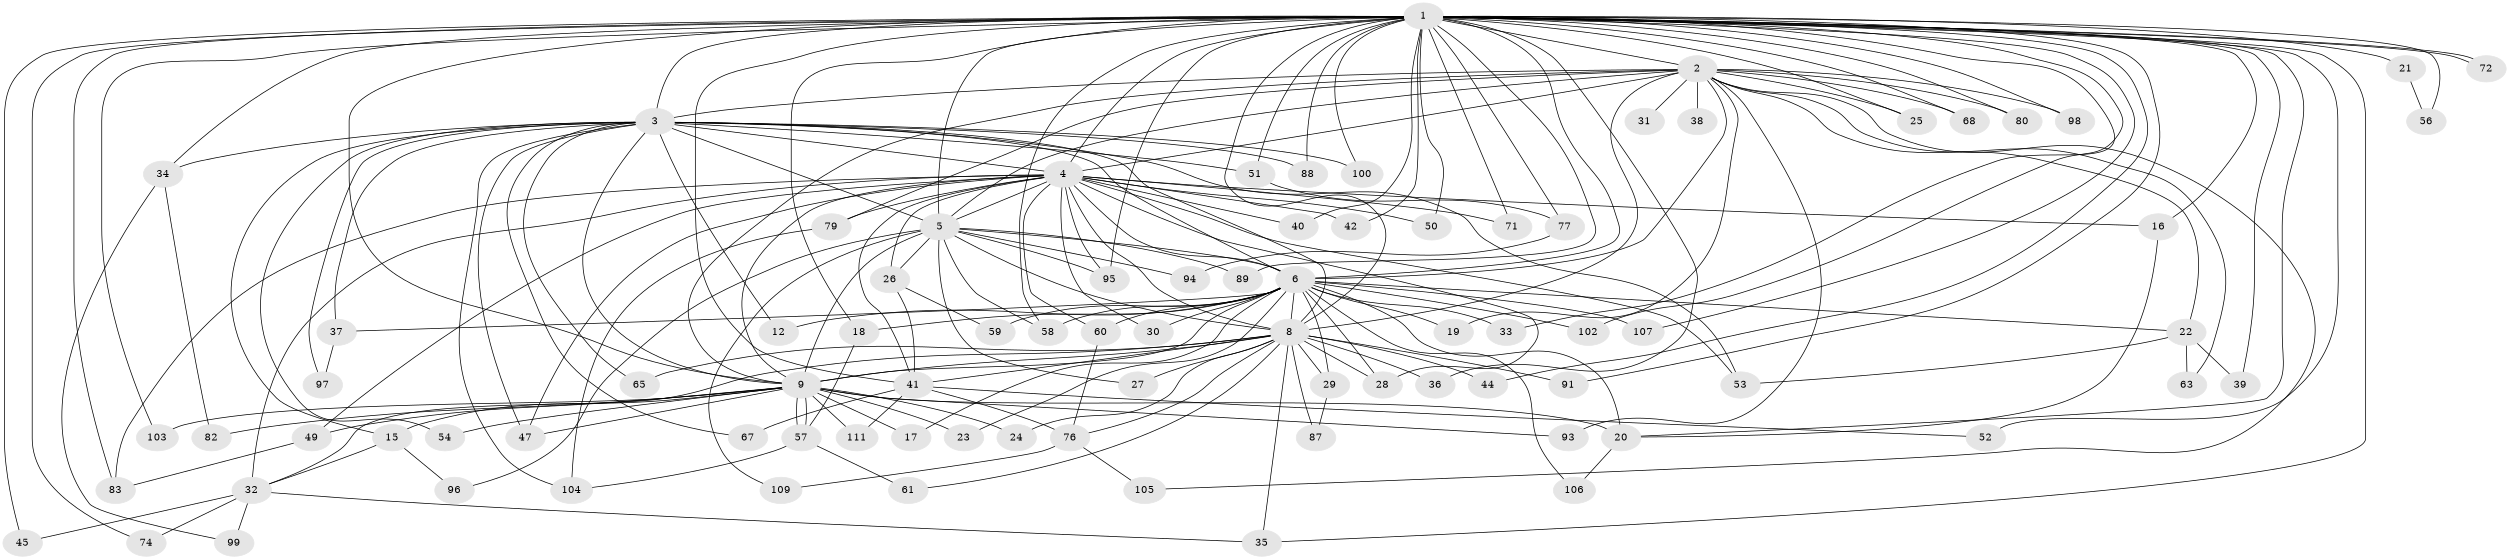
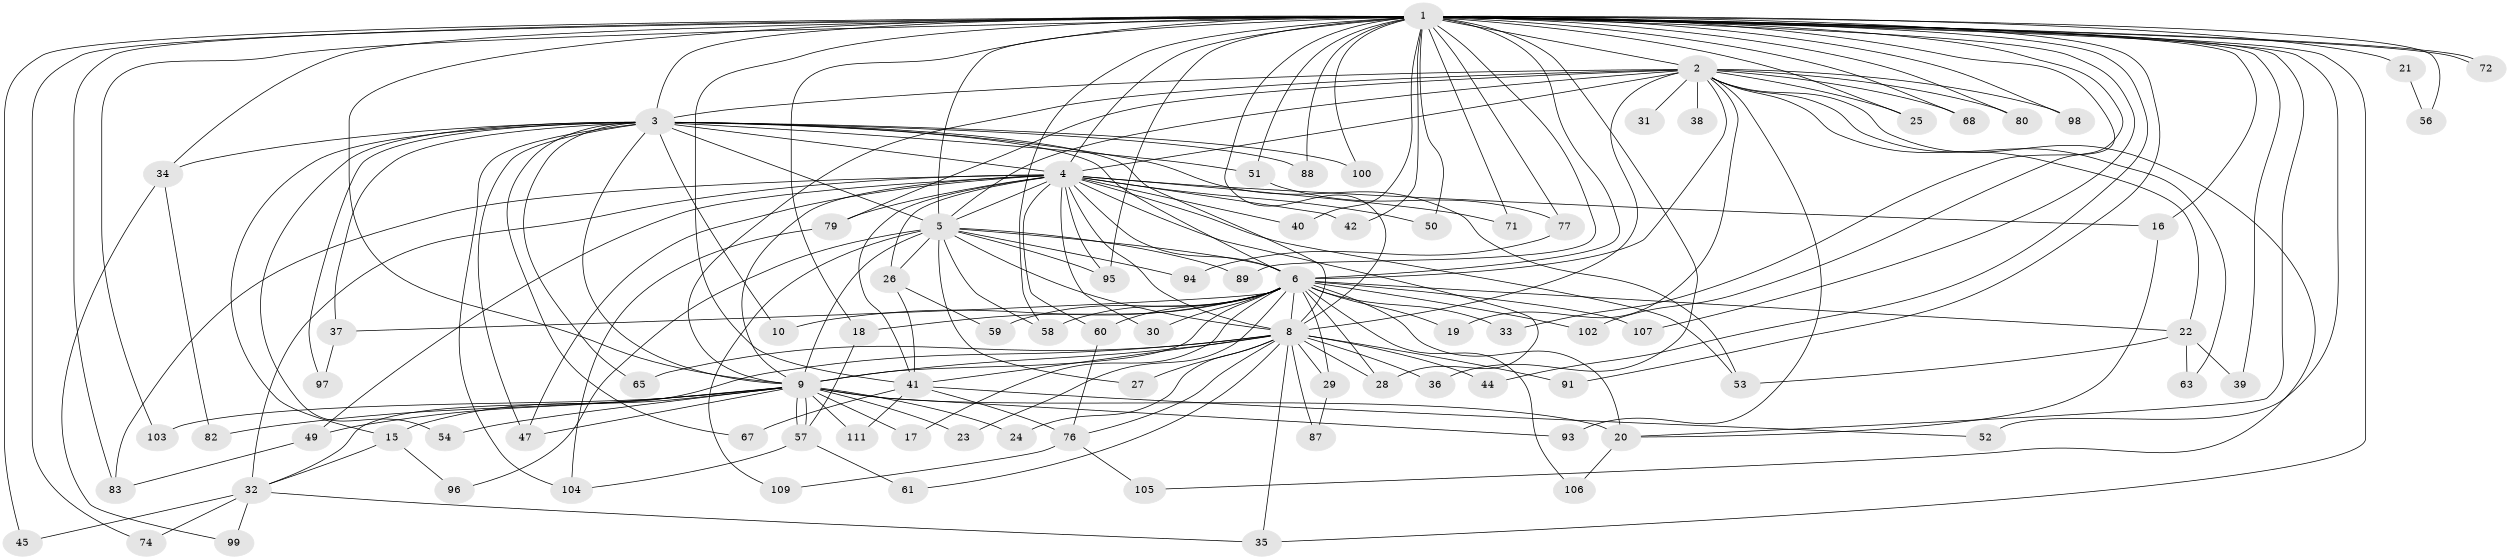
node "12": label "12" -> "10"
